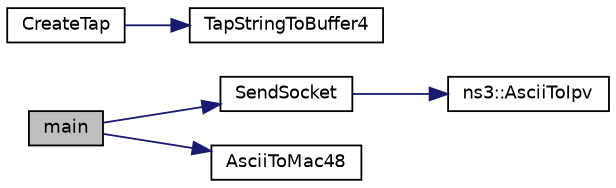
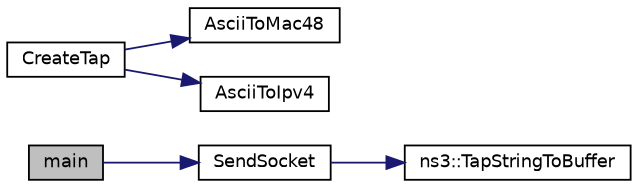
node "TapStringToBuffer4": label "TapStringToBuffer4" -> "AsciiToIpv4"
node "ns3::AsciiToIpv": label "ns3::AsciiToIpv" -> "ns3::TapStringToBuffer"
edge "main" -> "AsciiToMac48": now "CreateTap" -> "AsciiToMac48"
